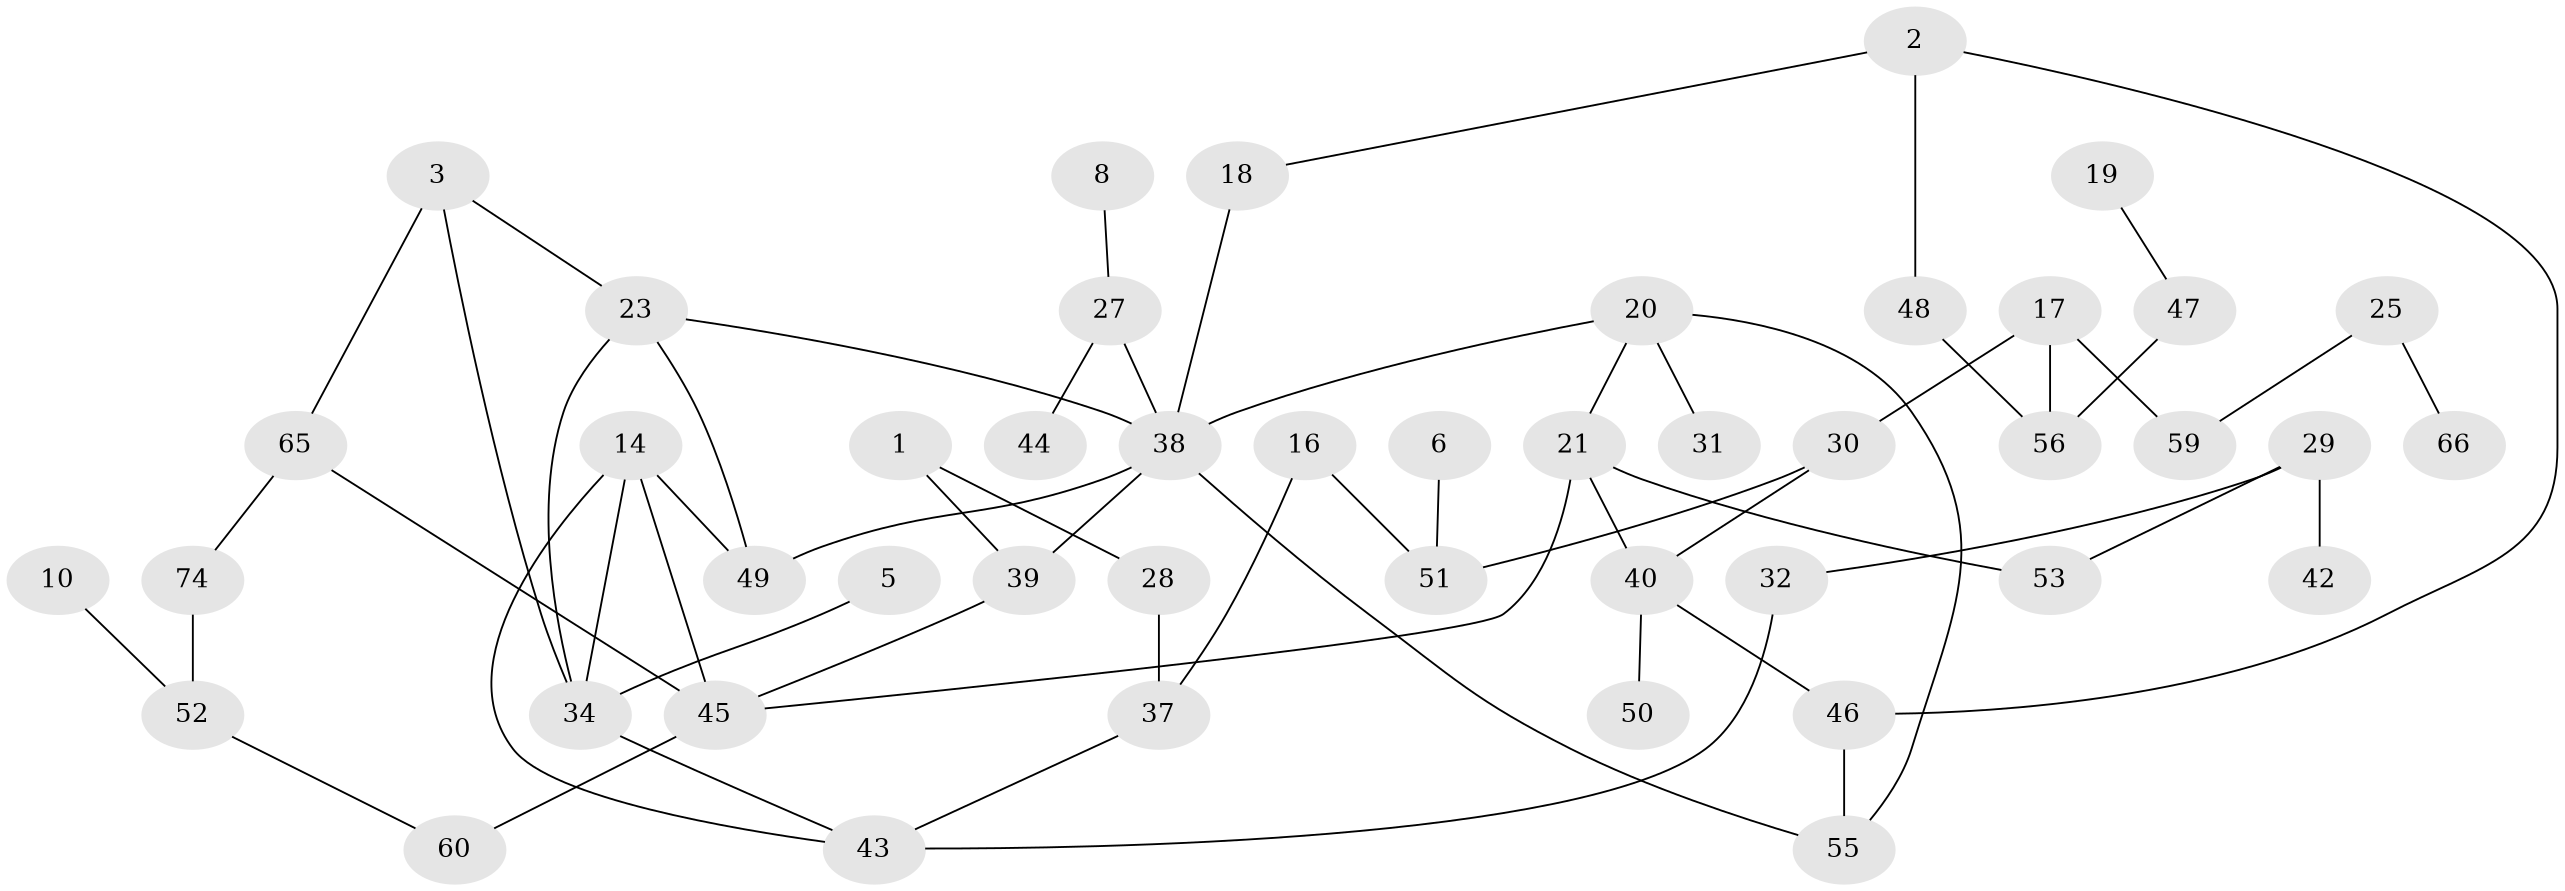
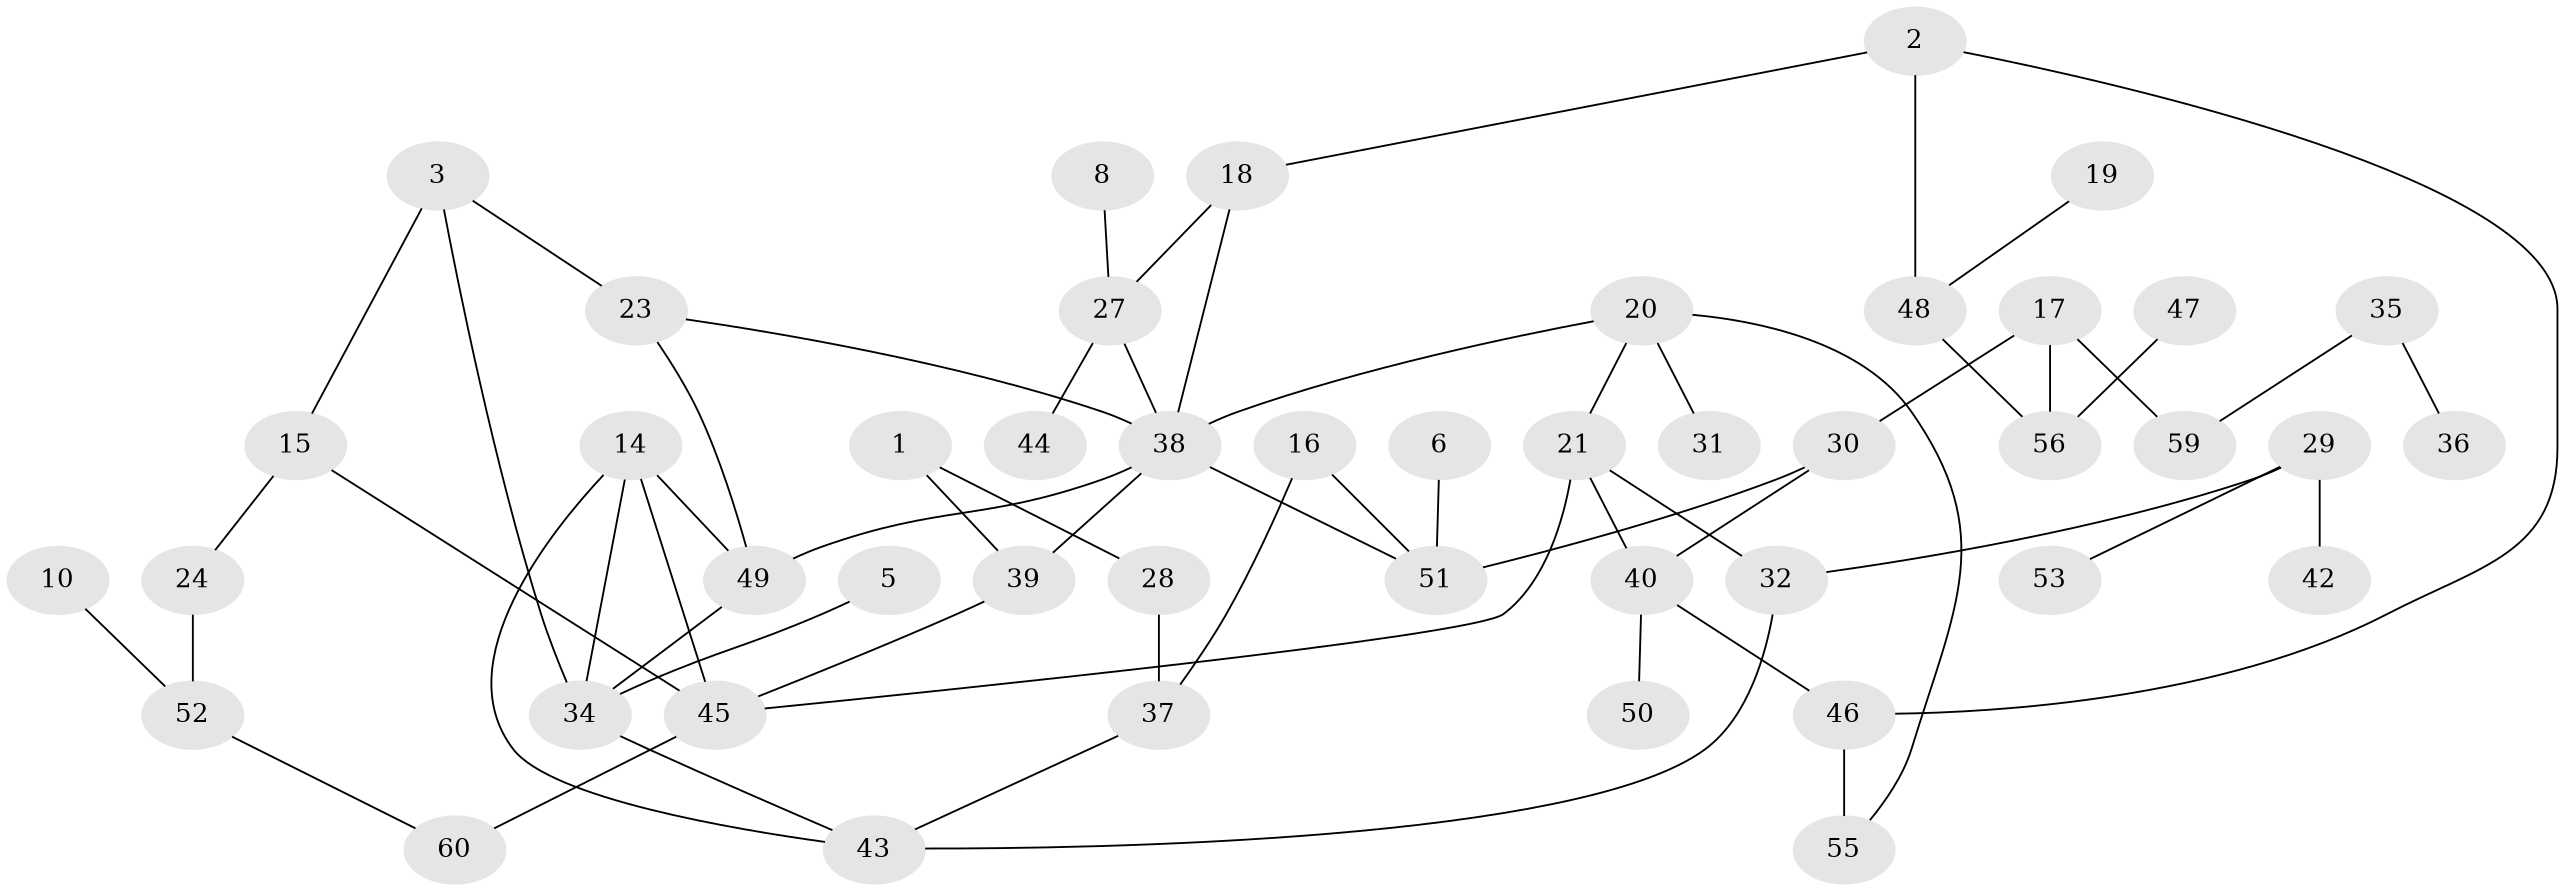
edge "18" -- "27": added
edge "19" -- "47": now "19" -- "48"
node "25": label "25" -> "35"
node "65": label "65" -> "15"
node "66": label "66" -> "36"
edge "23" -- "34": now "49" -- "34"
edge "21" -- "53": now "21" -- "32"
node "74": label "74" -> "24"
edge "38" -- "55": now "38" -- "51"
